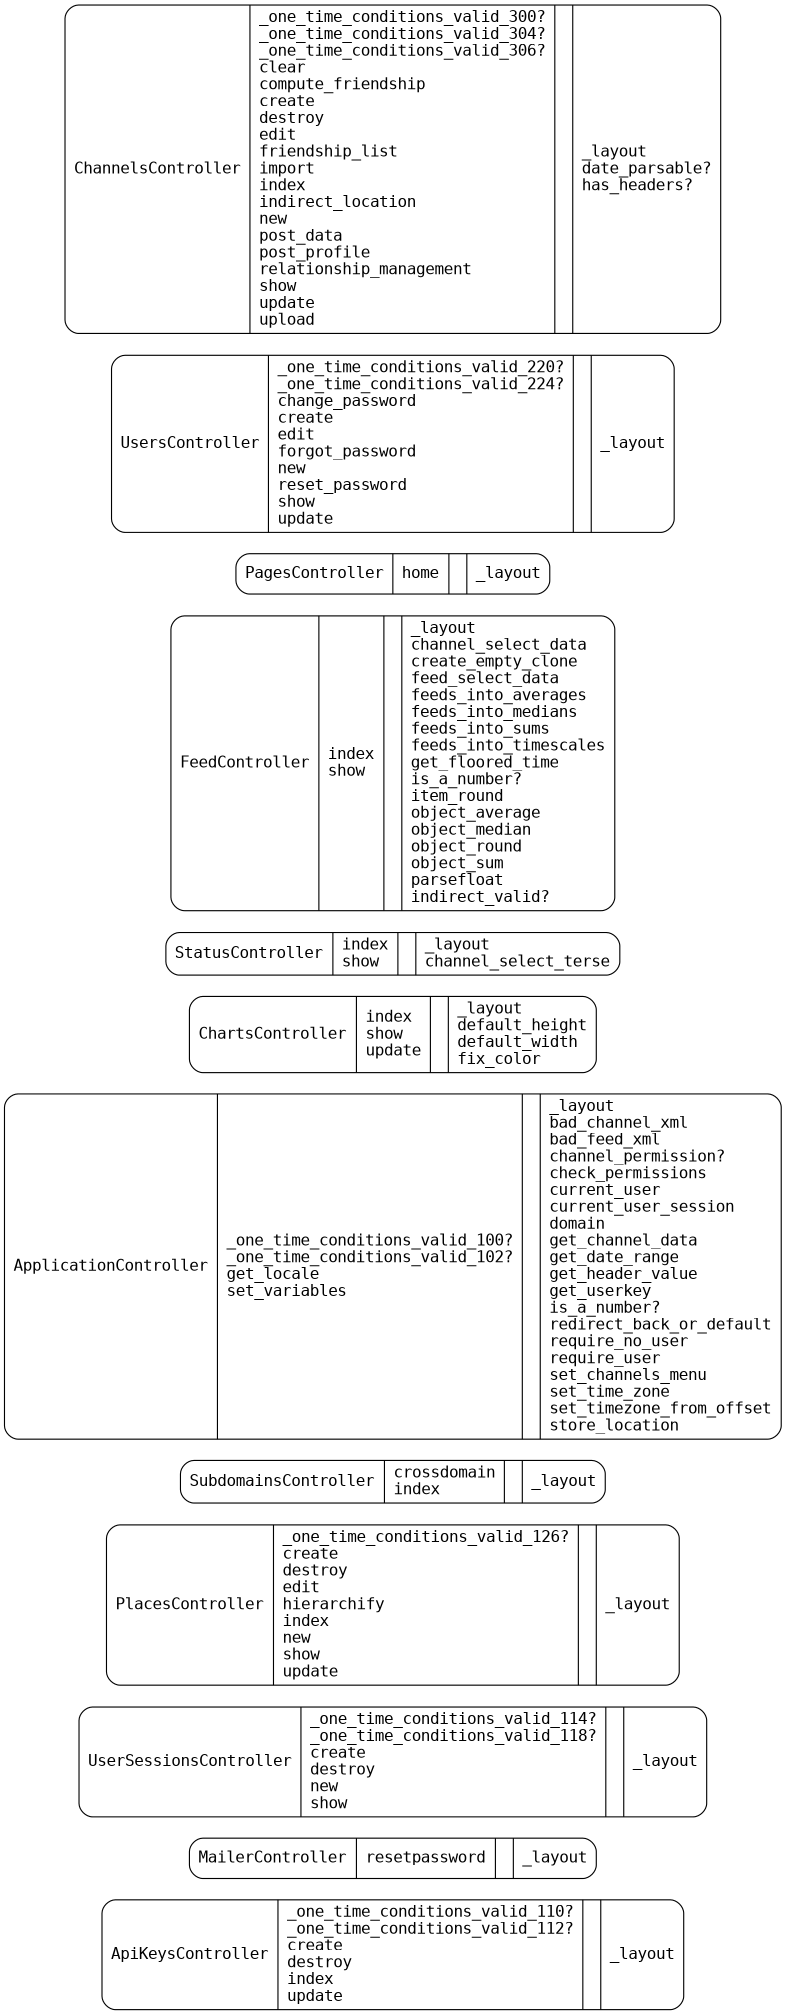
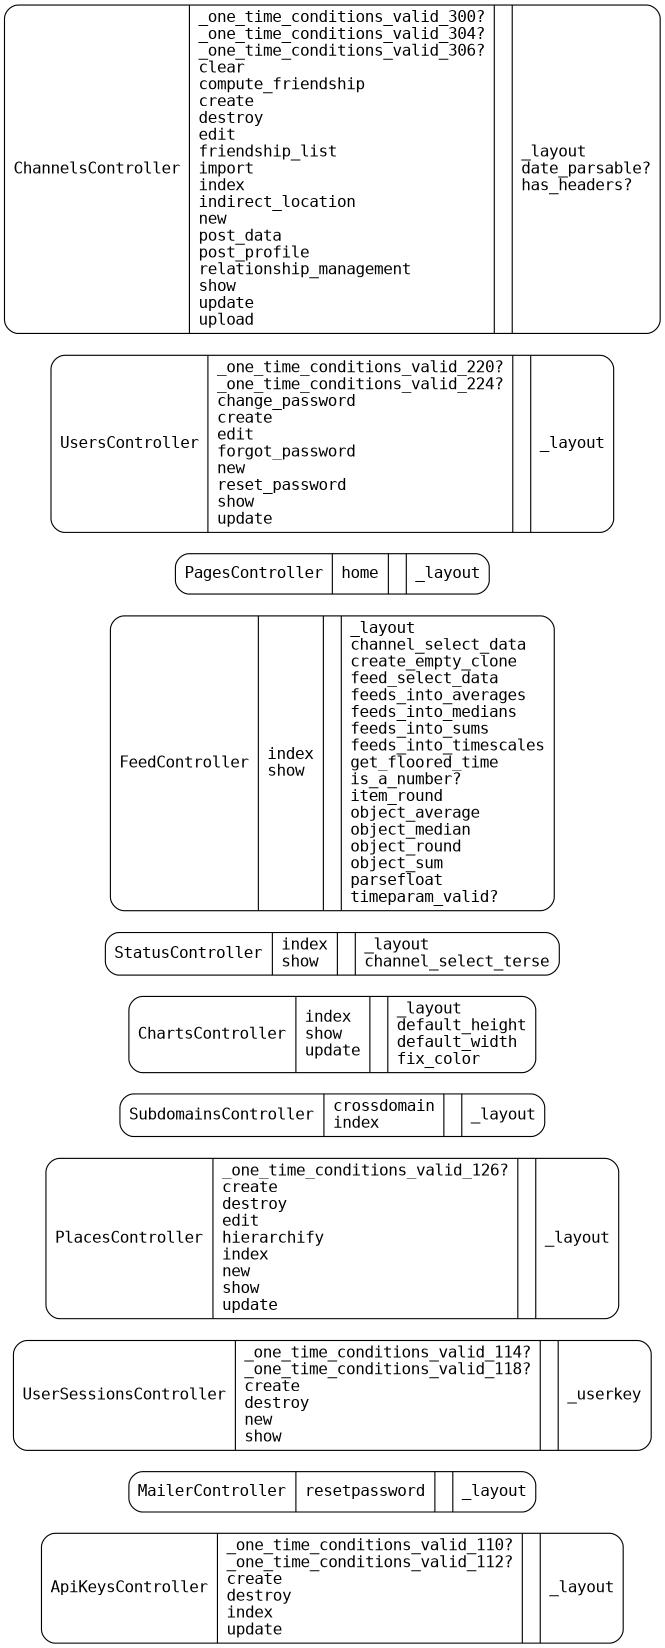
node "FeedController": text "indirect_valid?" -> "timeparam_valid?"
node "ApplicationController": removed
node "UserSessionsController": text "_layout" -> "_userkey"
